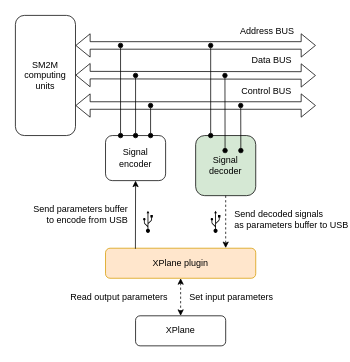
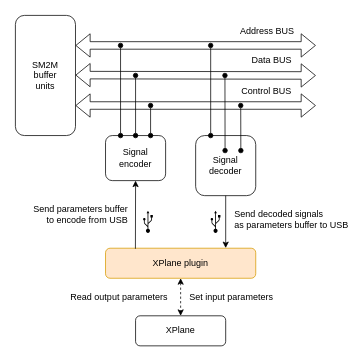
node "SM2M computing units": label "SM2M computing units" -> "SM2M buffer units"
node "Signal decoder": fillcolor #d5e8d4 -> #ffffff
edge "Signal decoder" -> "XPlane plugin": style dashed -> solid
